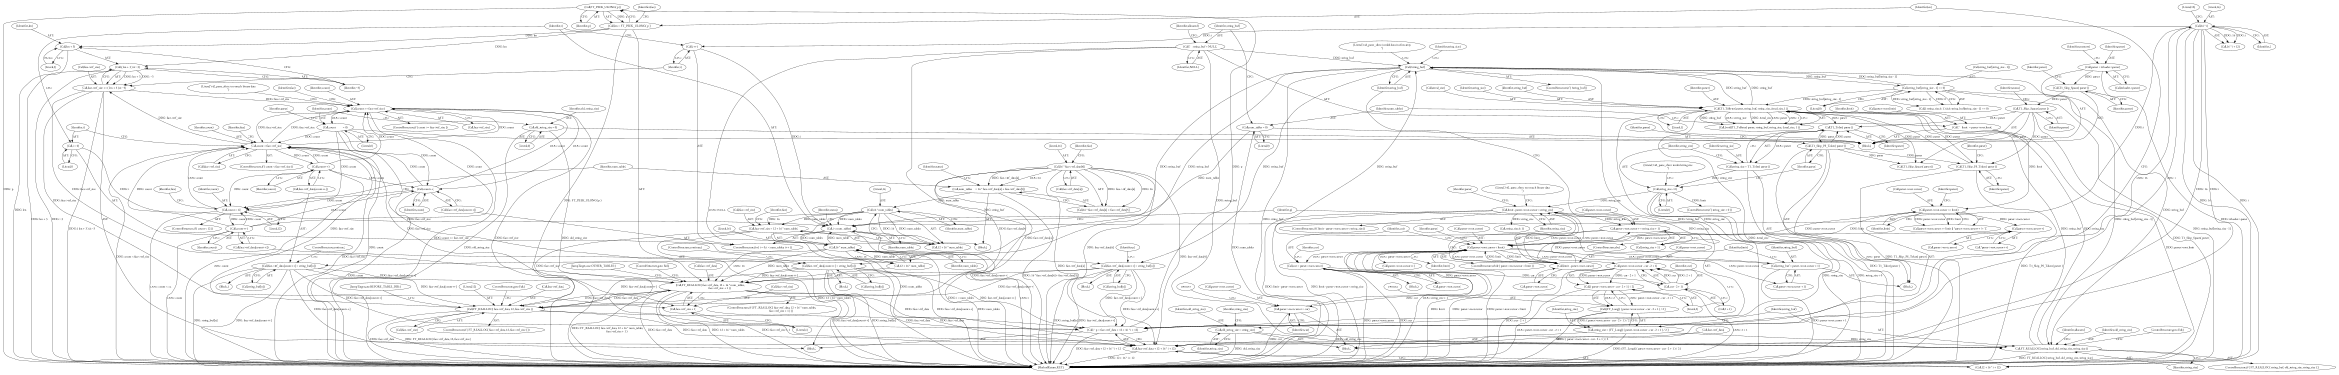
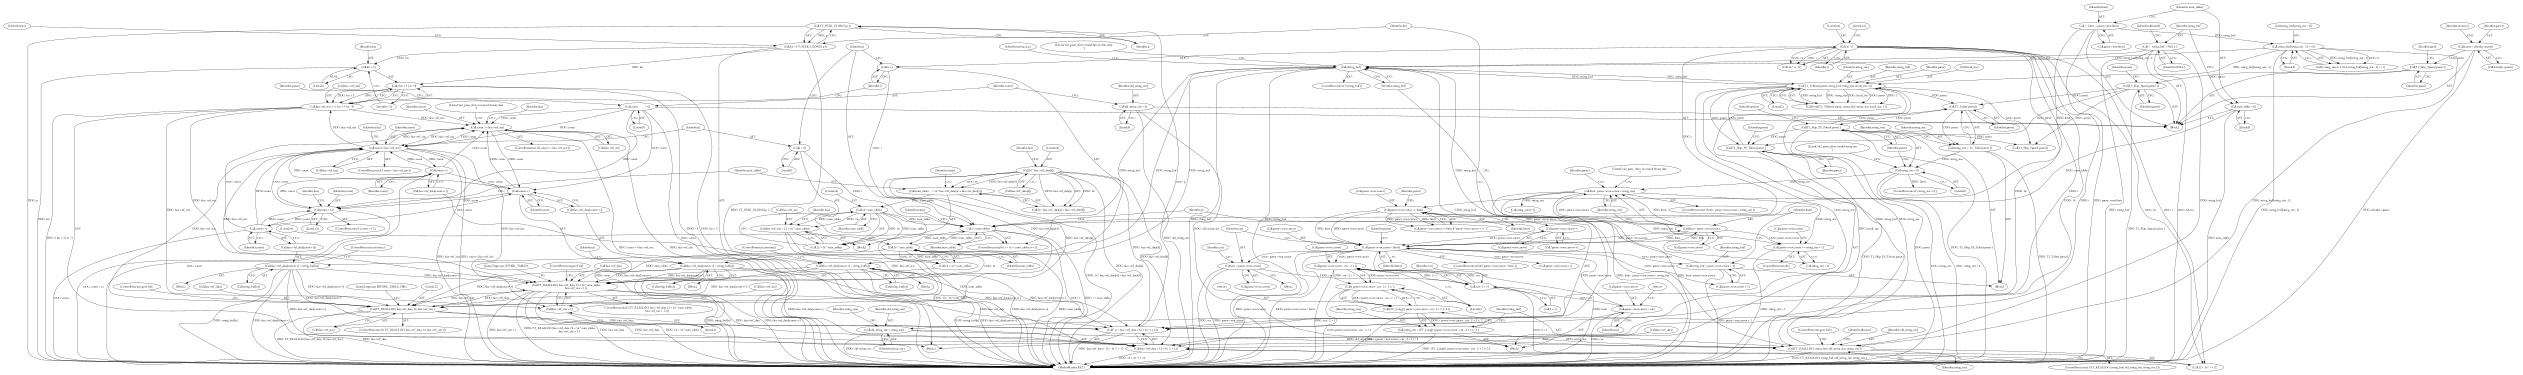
edge "(Call,*    limit  = parser->root.limit)" -> "(Call,parser->root.limit)": added, label "CFG:"
edge "(Call,!string_buf)" -> "(Call,string_buf[string_size - 1] == 0)": now "(Call,*    limit  = parser->root.limit)" -> "(Call,string_buf[string_size - 1] == 0)"
edge "(Call,count >= face->ttf_size)" -> "(Call,count           = 0)": reversed
edge "(Call,parser->root.cursor += string_size + 1)" -> "(Call,parser->root.cursor < limit)": removed, label "DDG: parser->root.cursor"
